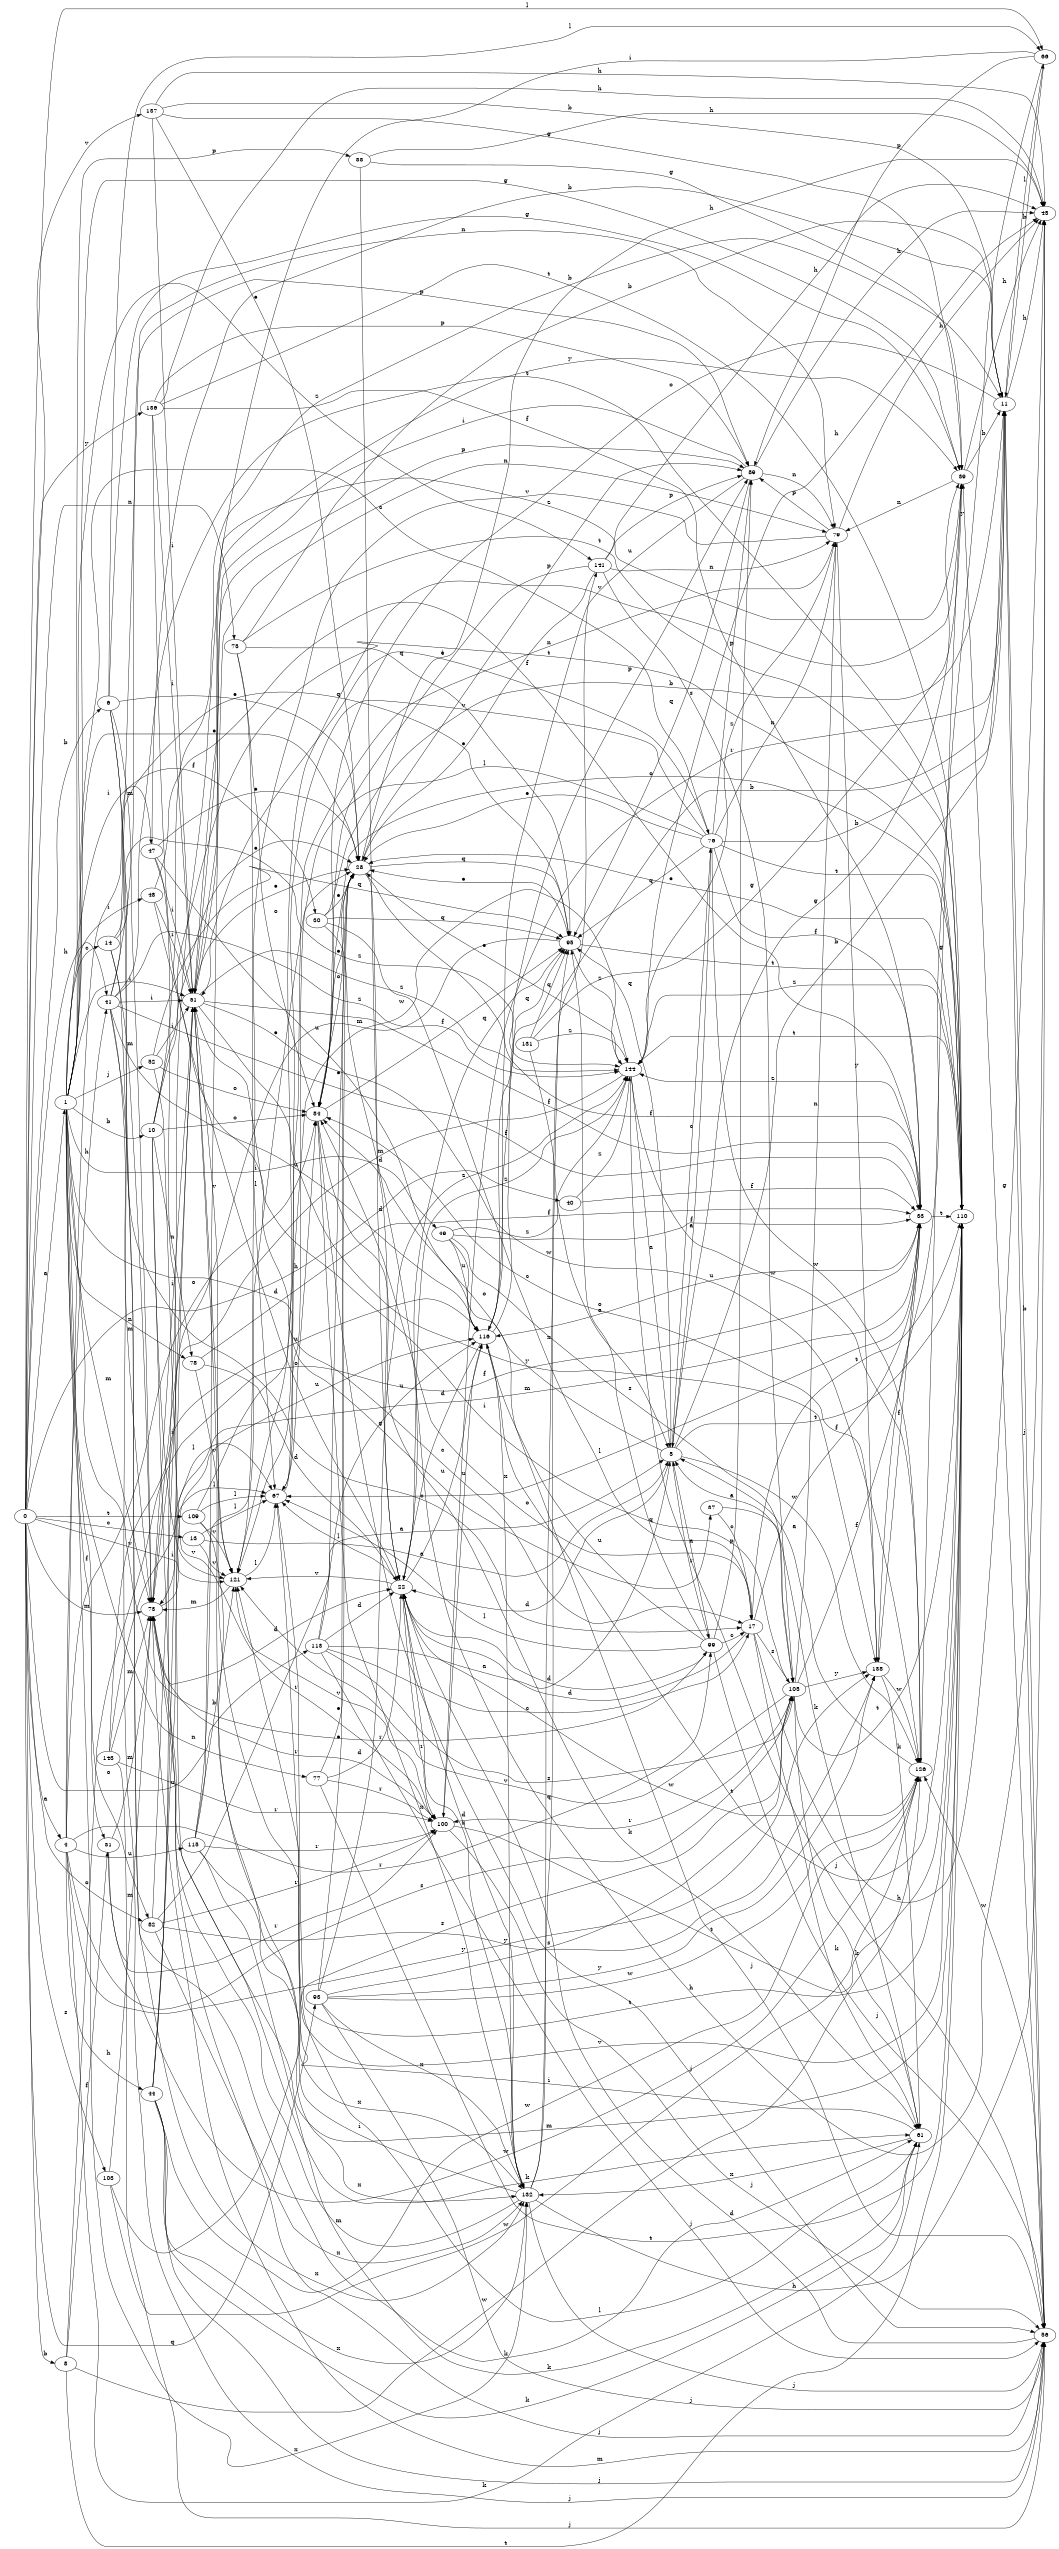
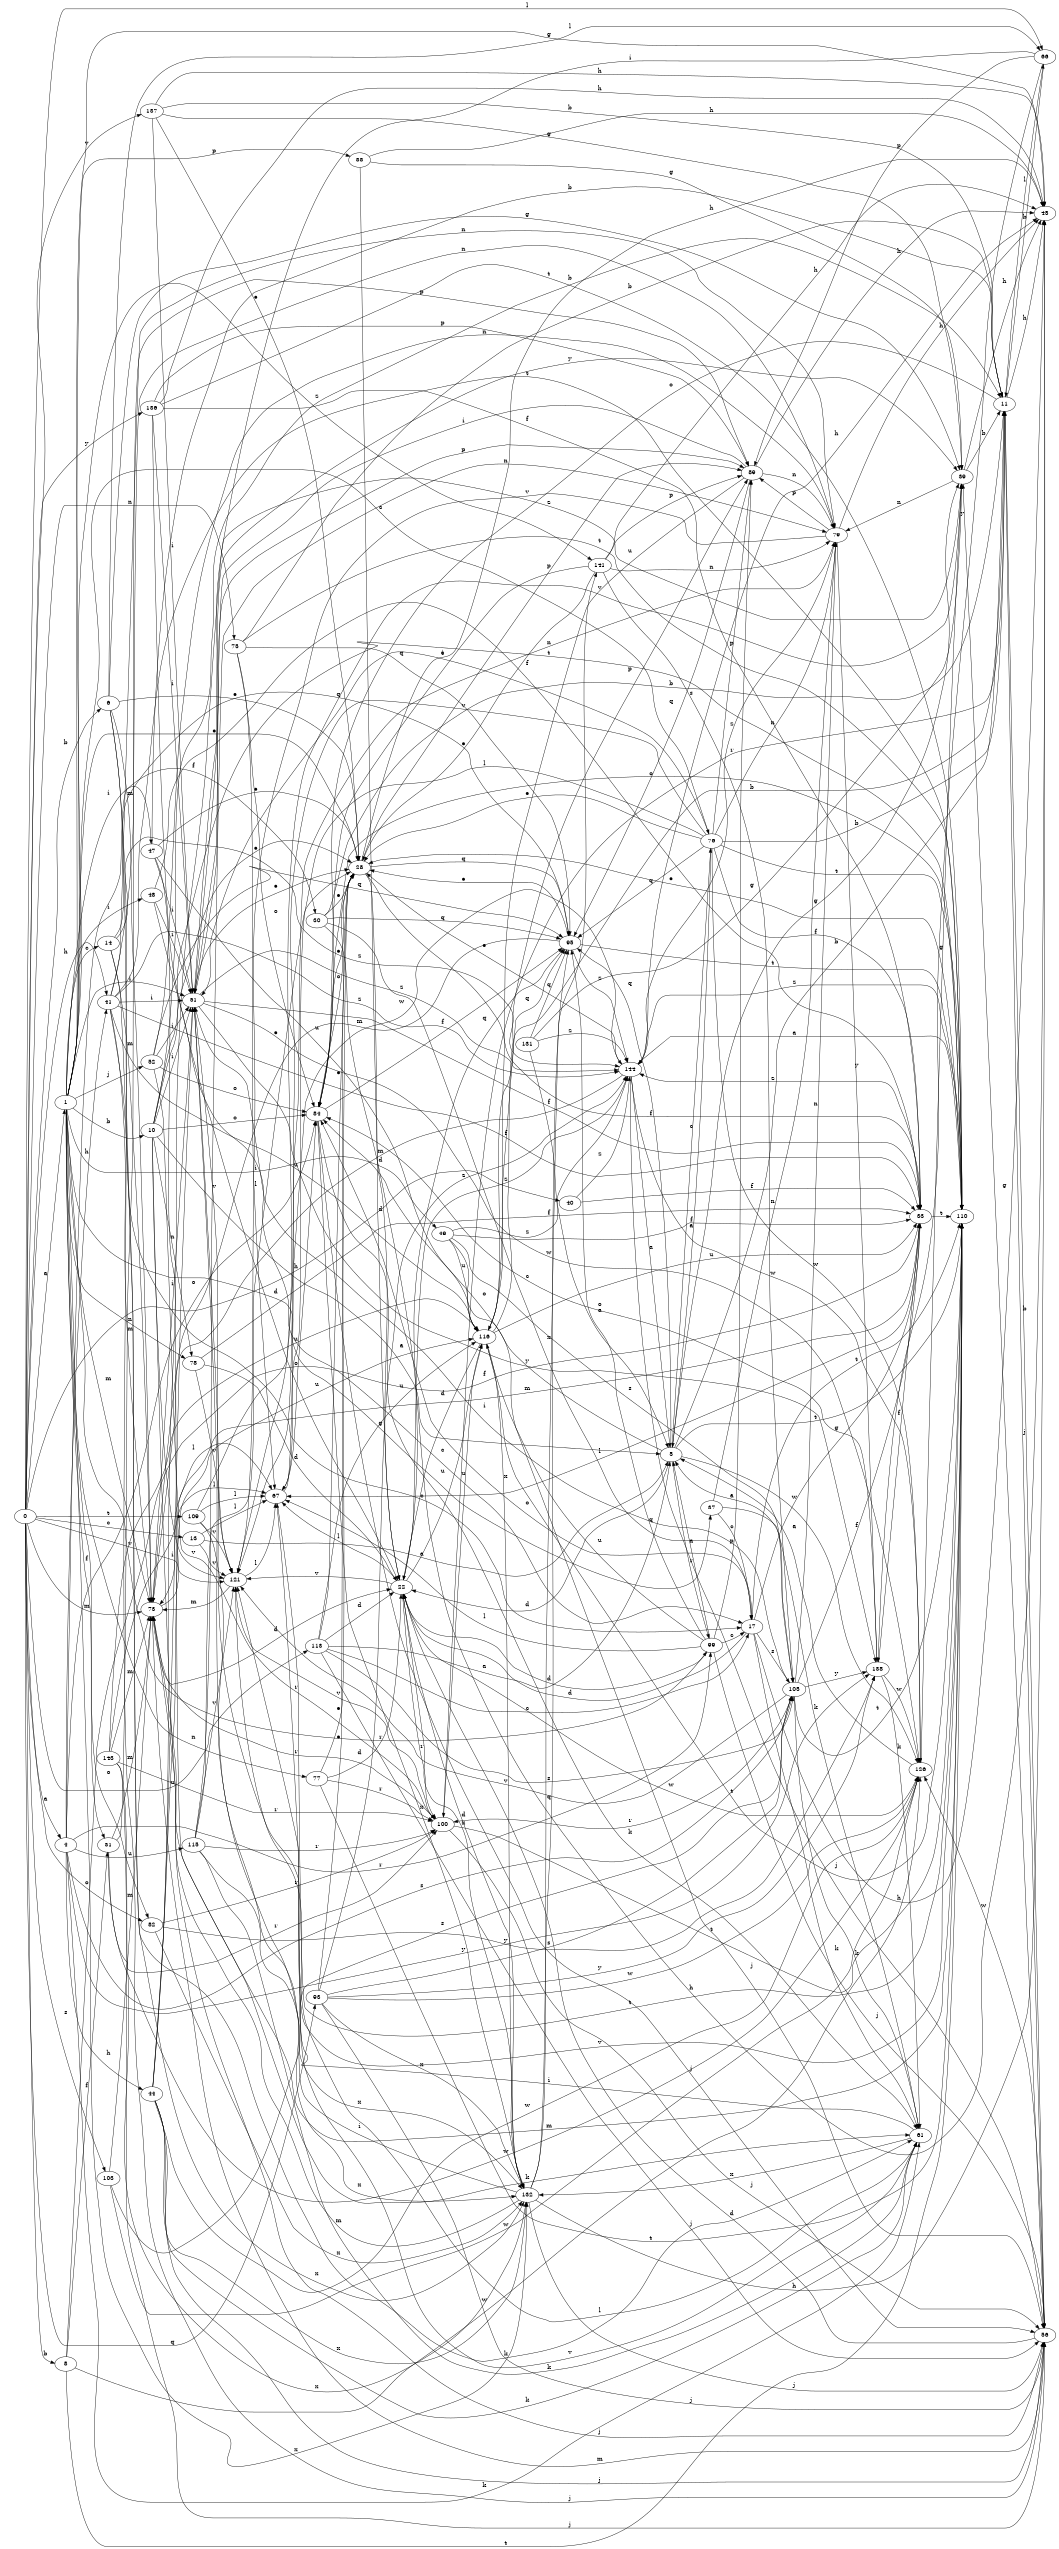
edge "1" -> "39": now "1" -> "45"
edge "31" -> "79": added, label "n"
edge "52" -> "79": added, label "n"
edge "37" -> "79": added, label "n"
edge "144" -> "110": label "t" -> "a"
edge "33" -> "116": reversed
edge "17" -> "33": label "f" -> "g"
edge "82" -> "51": now "10" -> "51"
edge "82" -> "5": now "10" -> "5"
edge "115" -> "121": label "b" -> "v"
edge "61" -> "121": added, label "v"
edge "143" -> "132": added, label "x"
